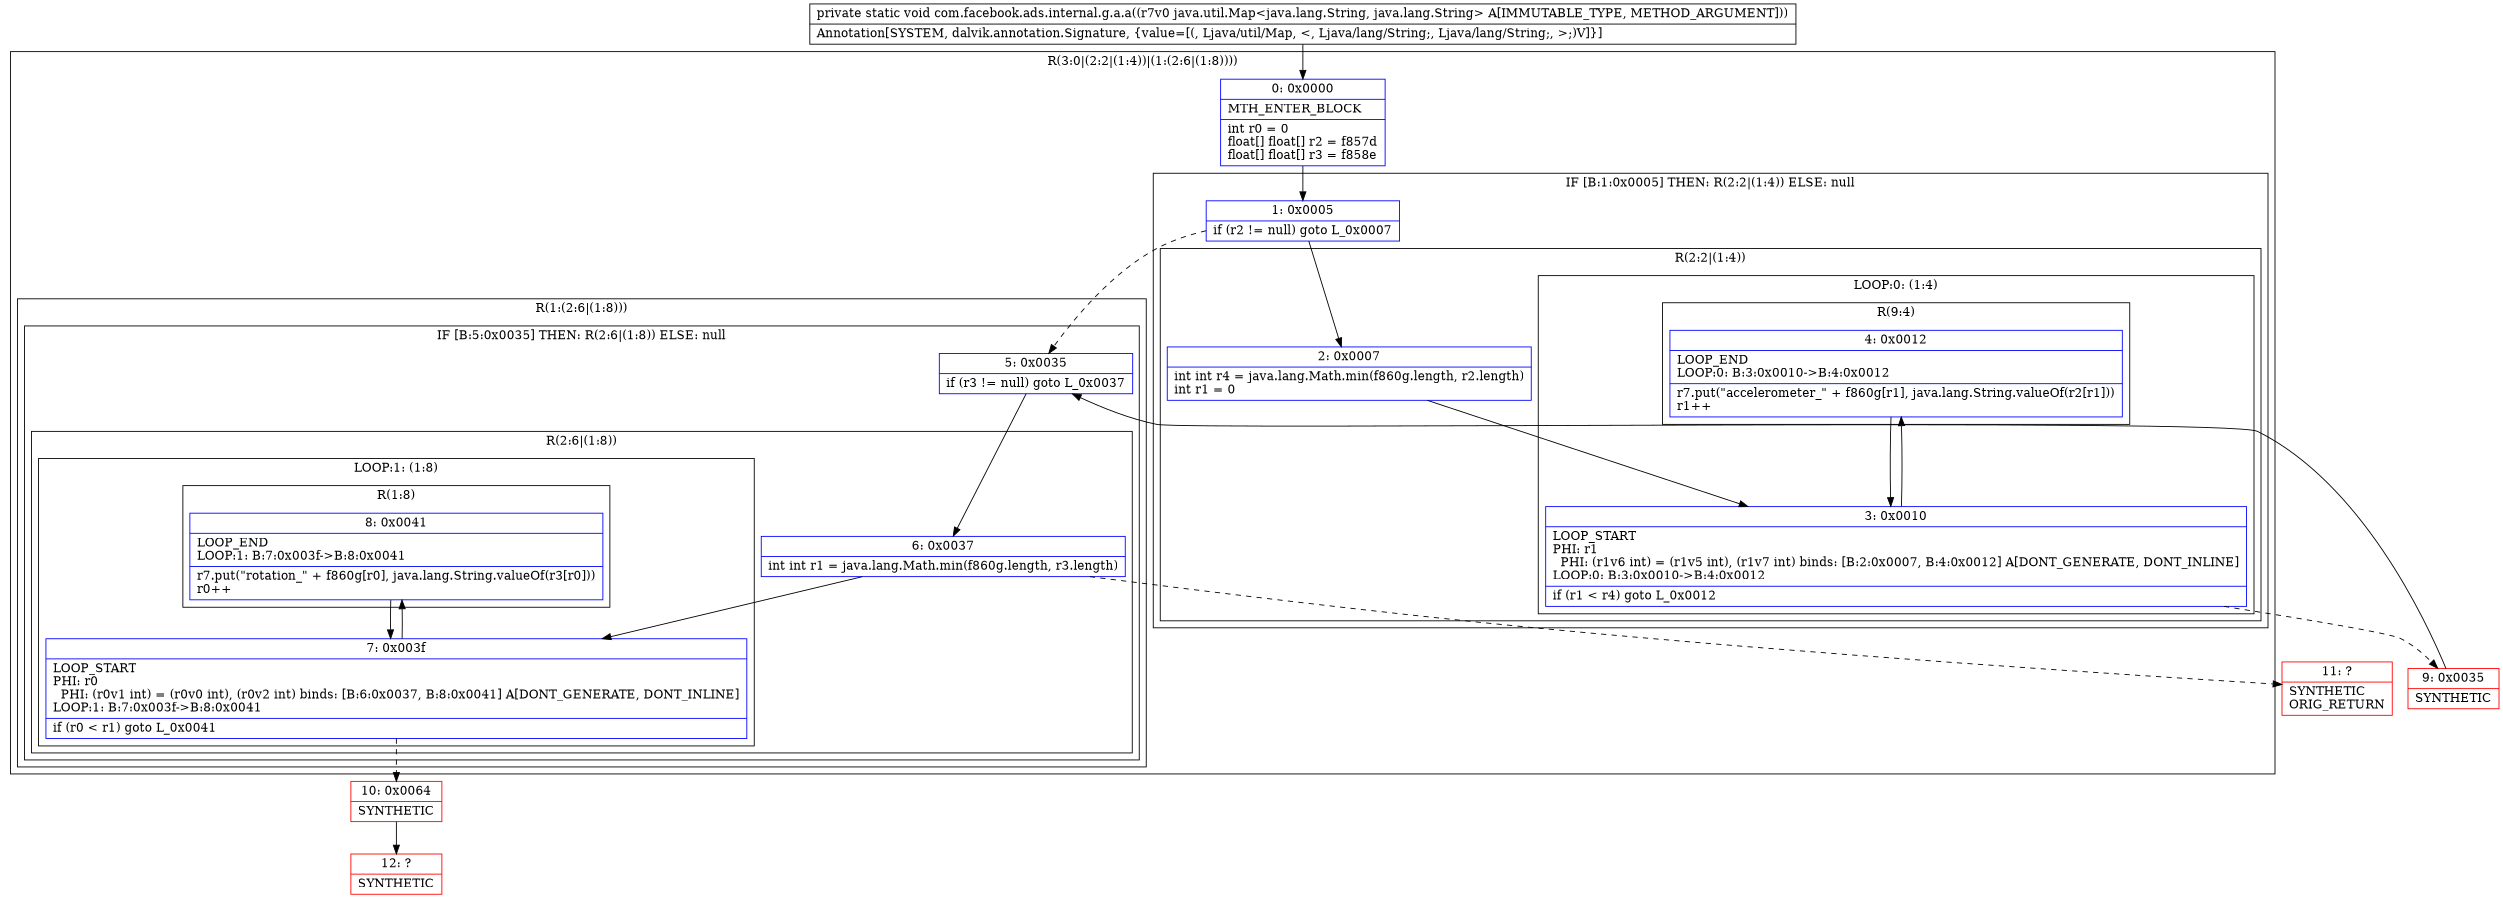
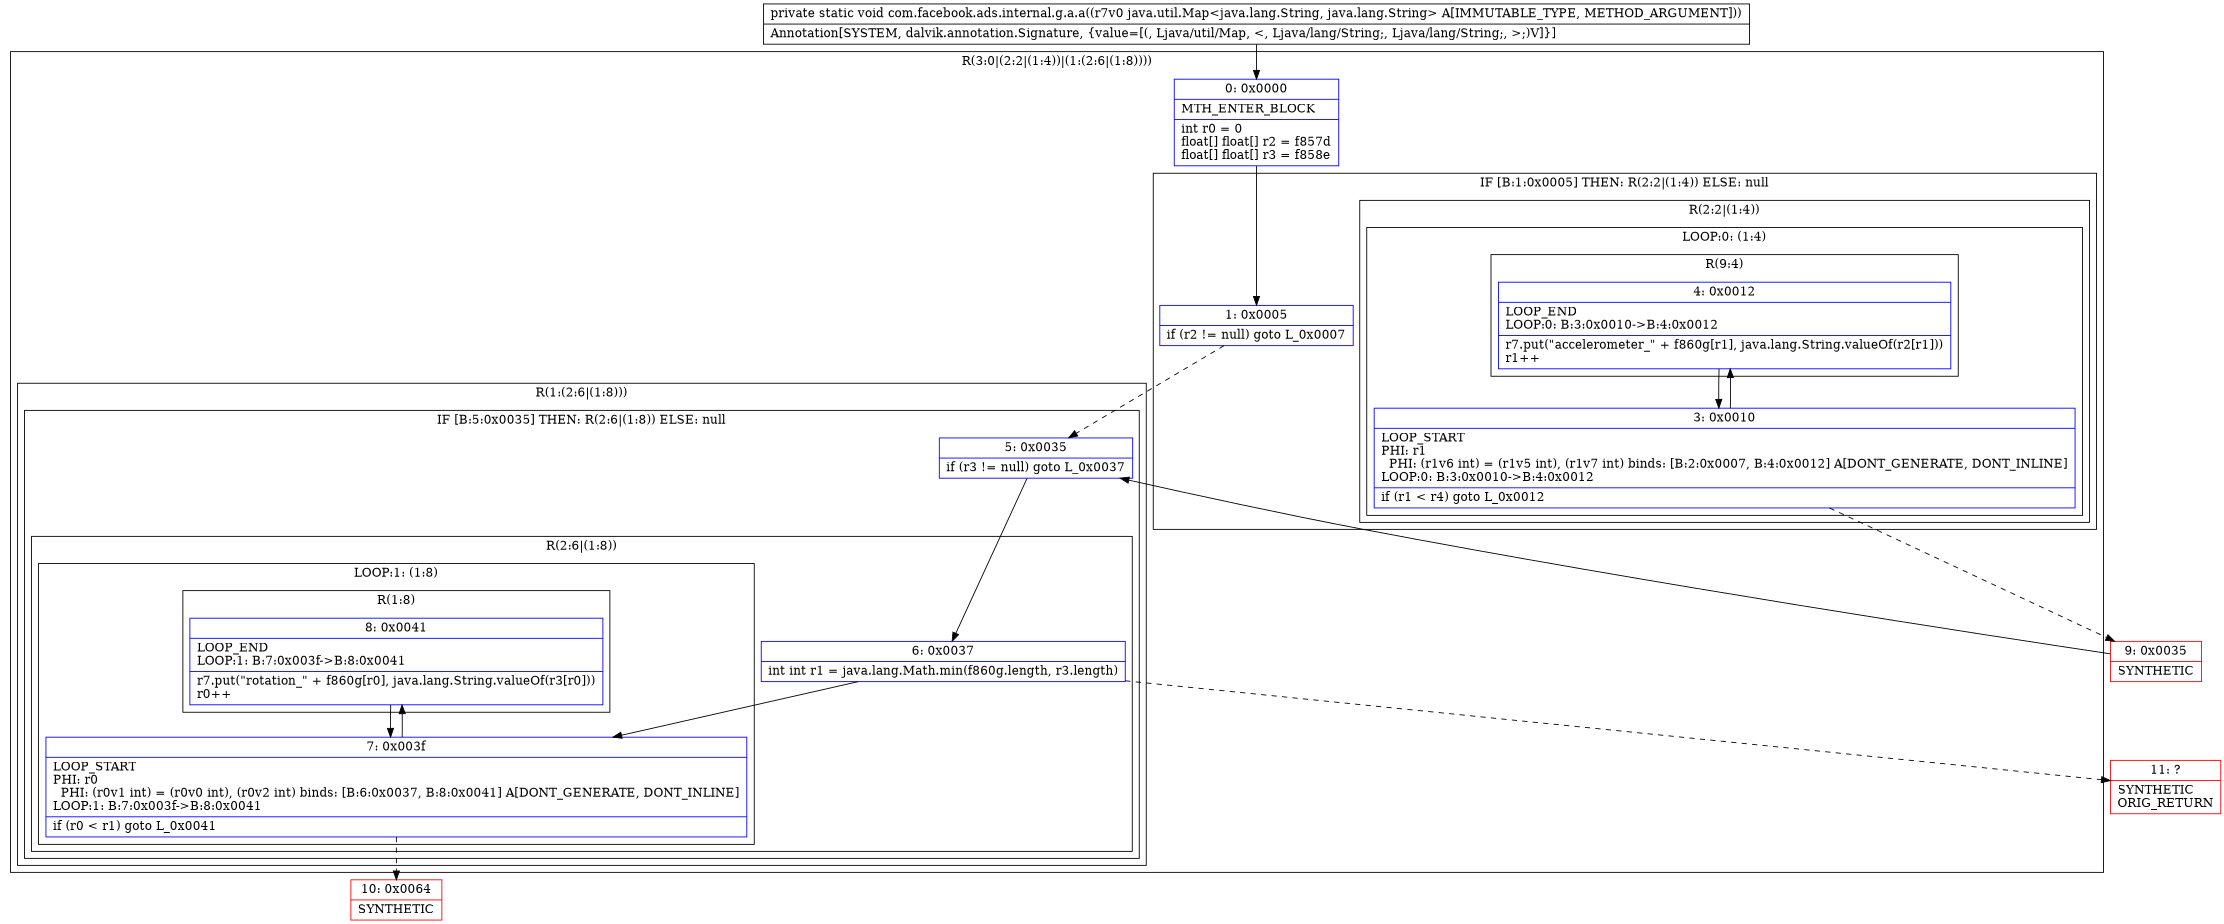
node "2: 0x0007": removed
node "12: ?": removed
